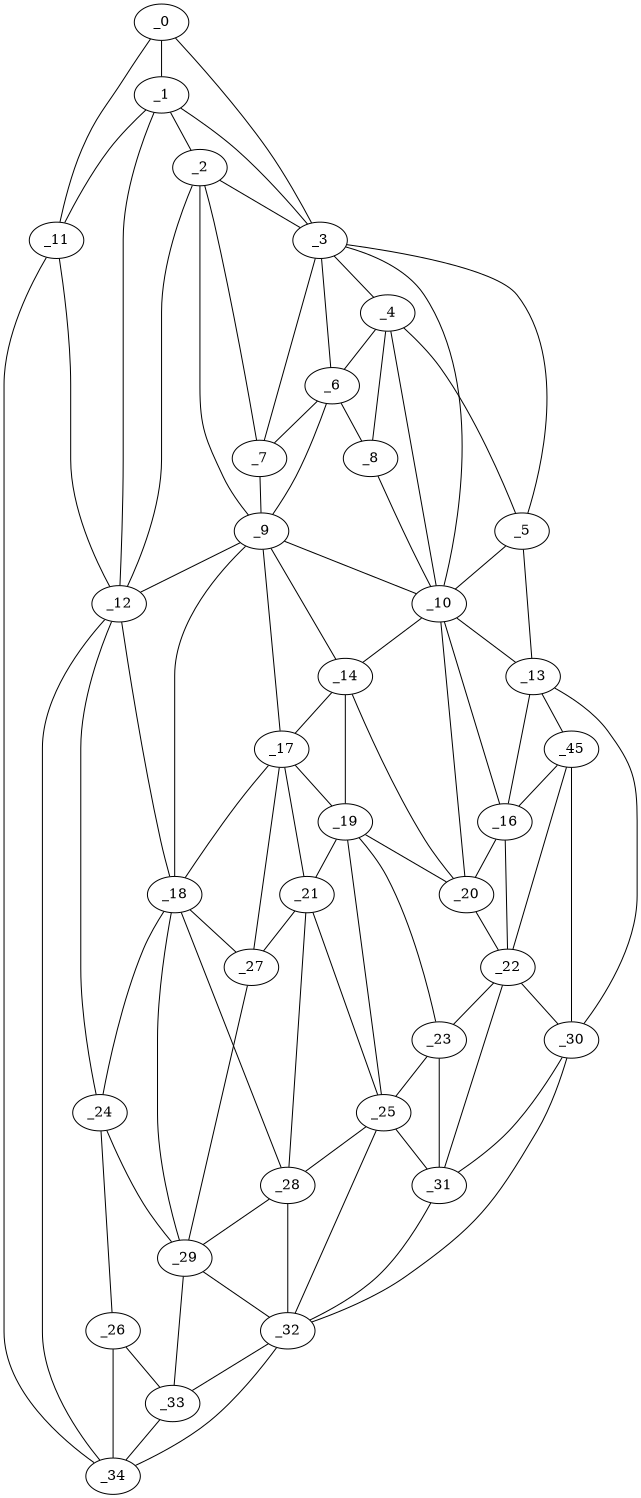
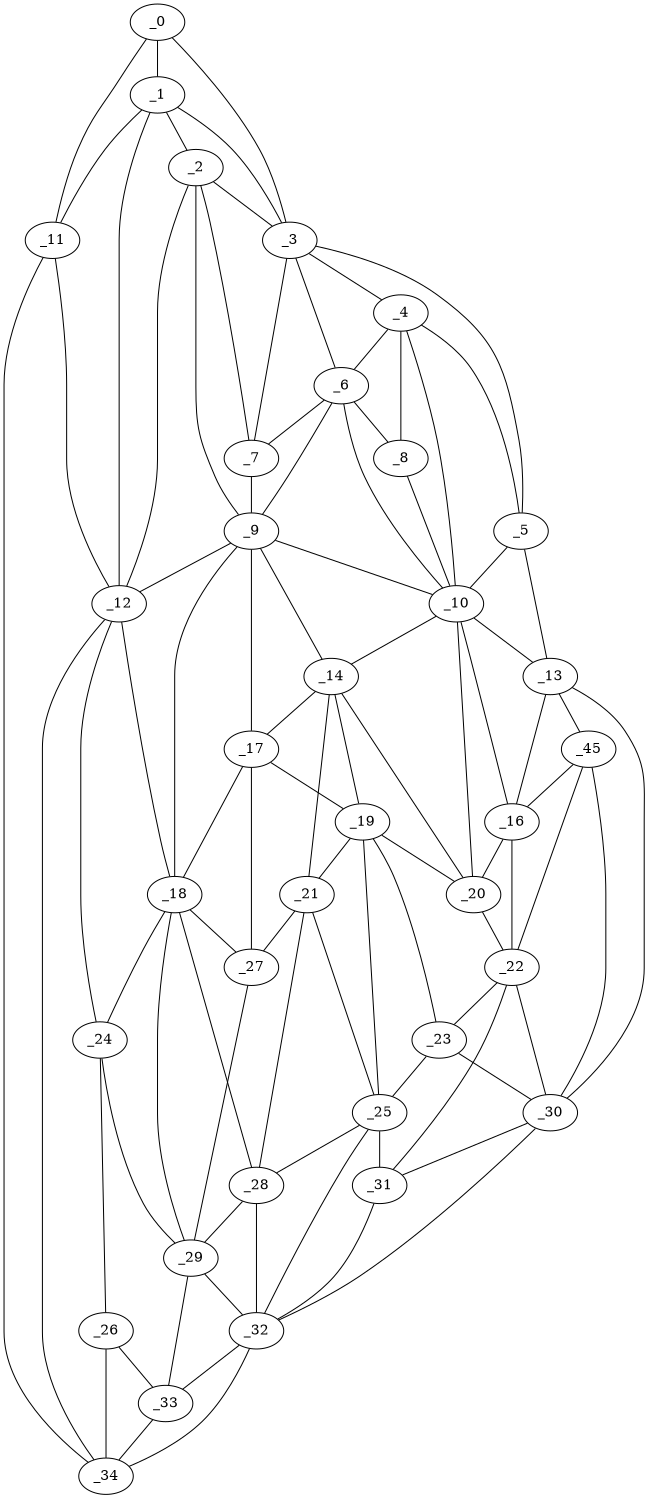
edge "_3" -- "_10": now "_6" -- "_10"
edge "_17" -- "_21": now "_14" -- "_21"
edge "_23" -- "_31": now "_23" -- "_30"
